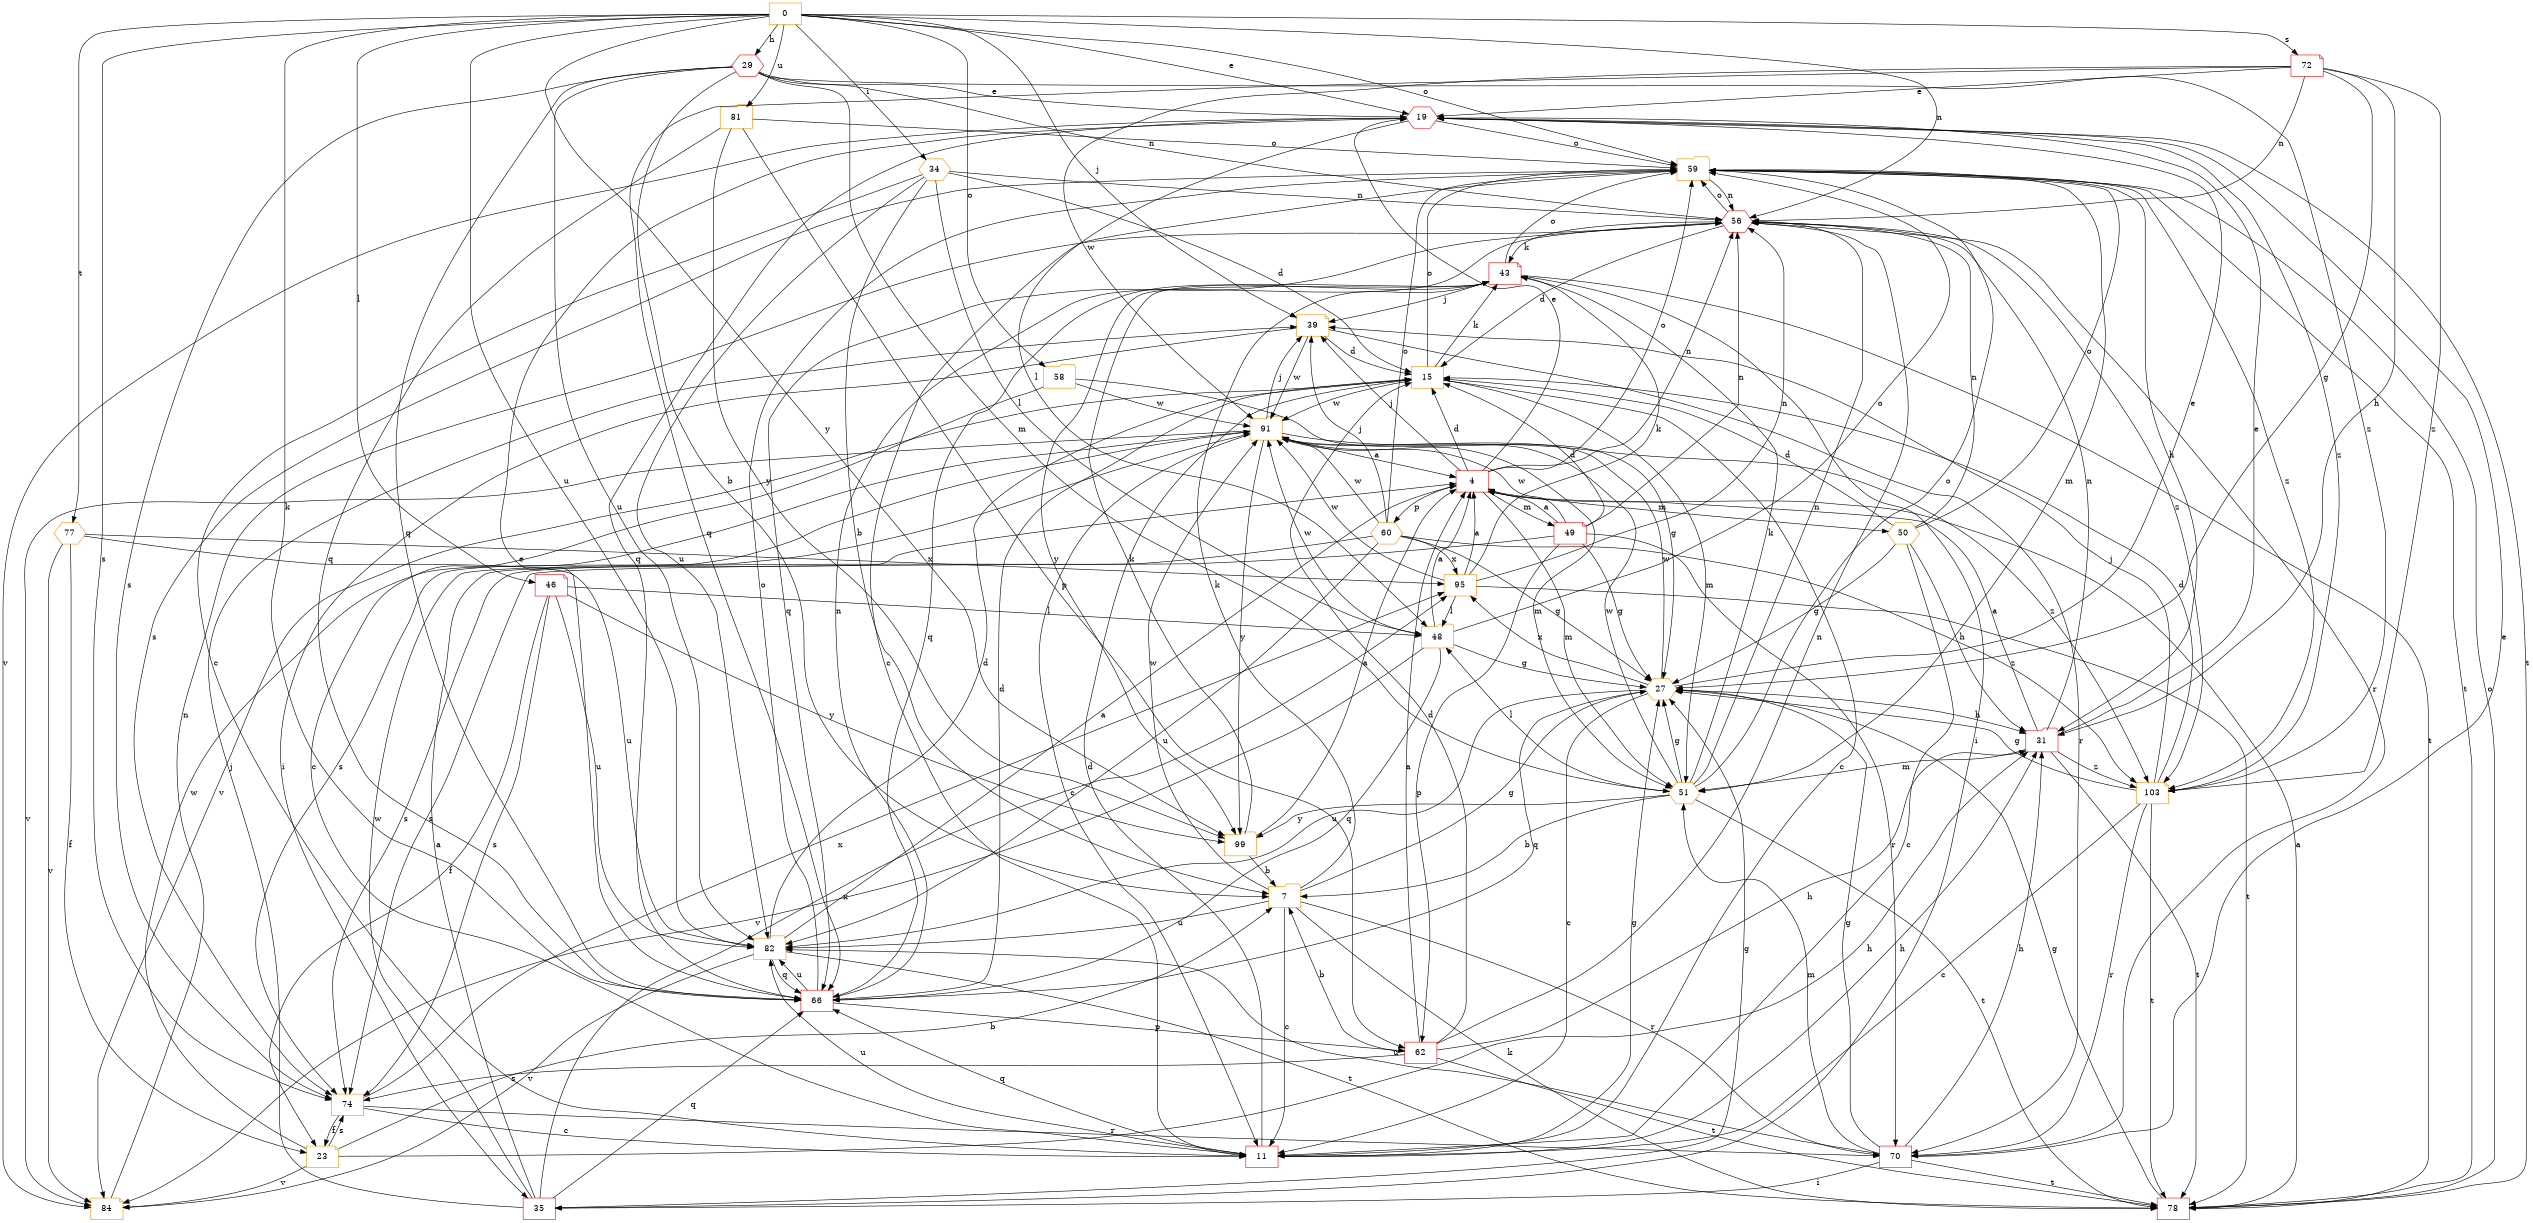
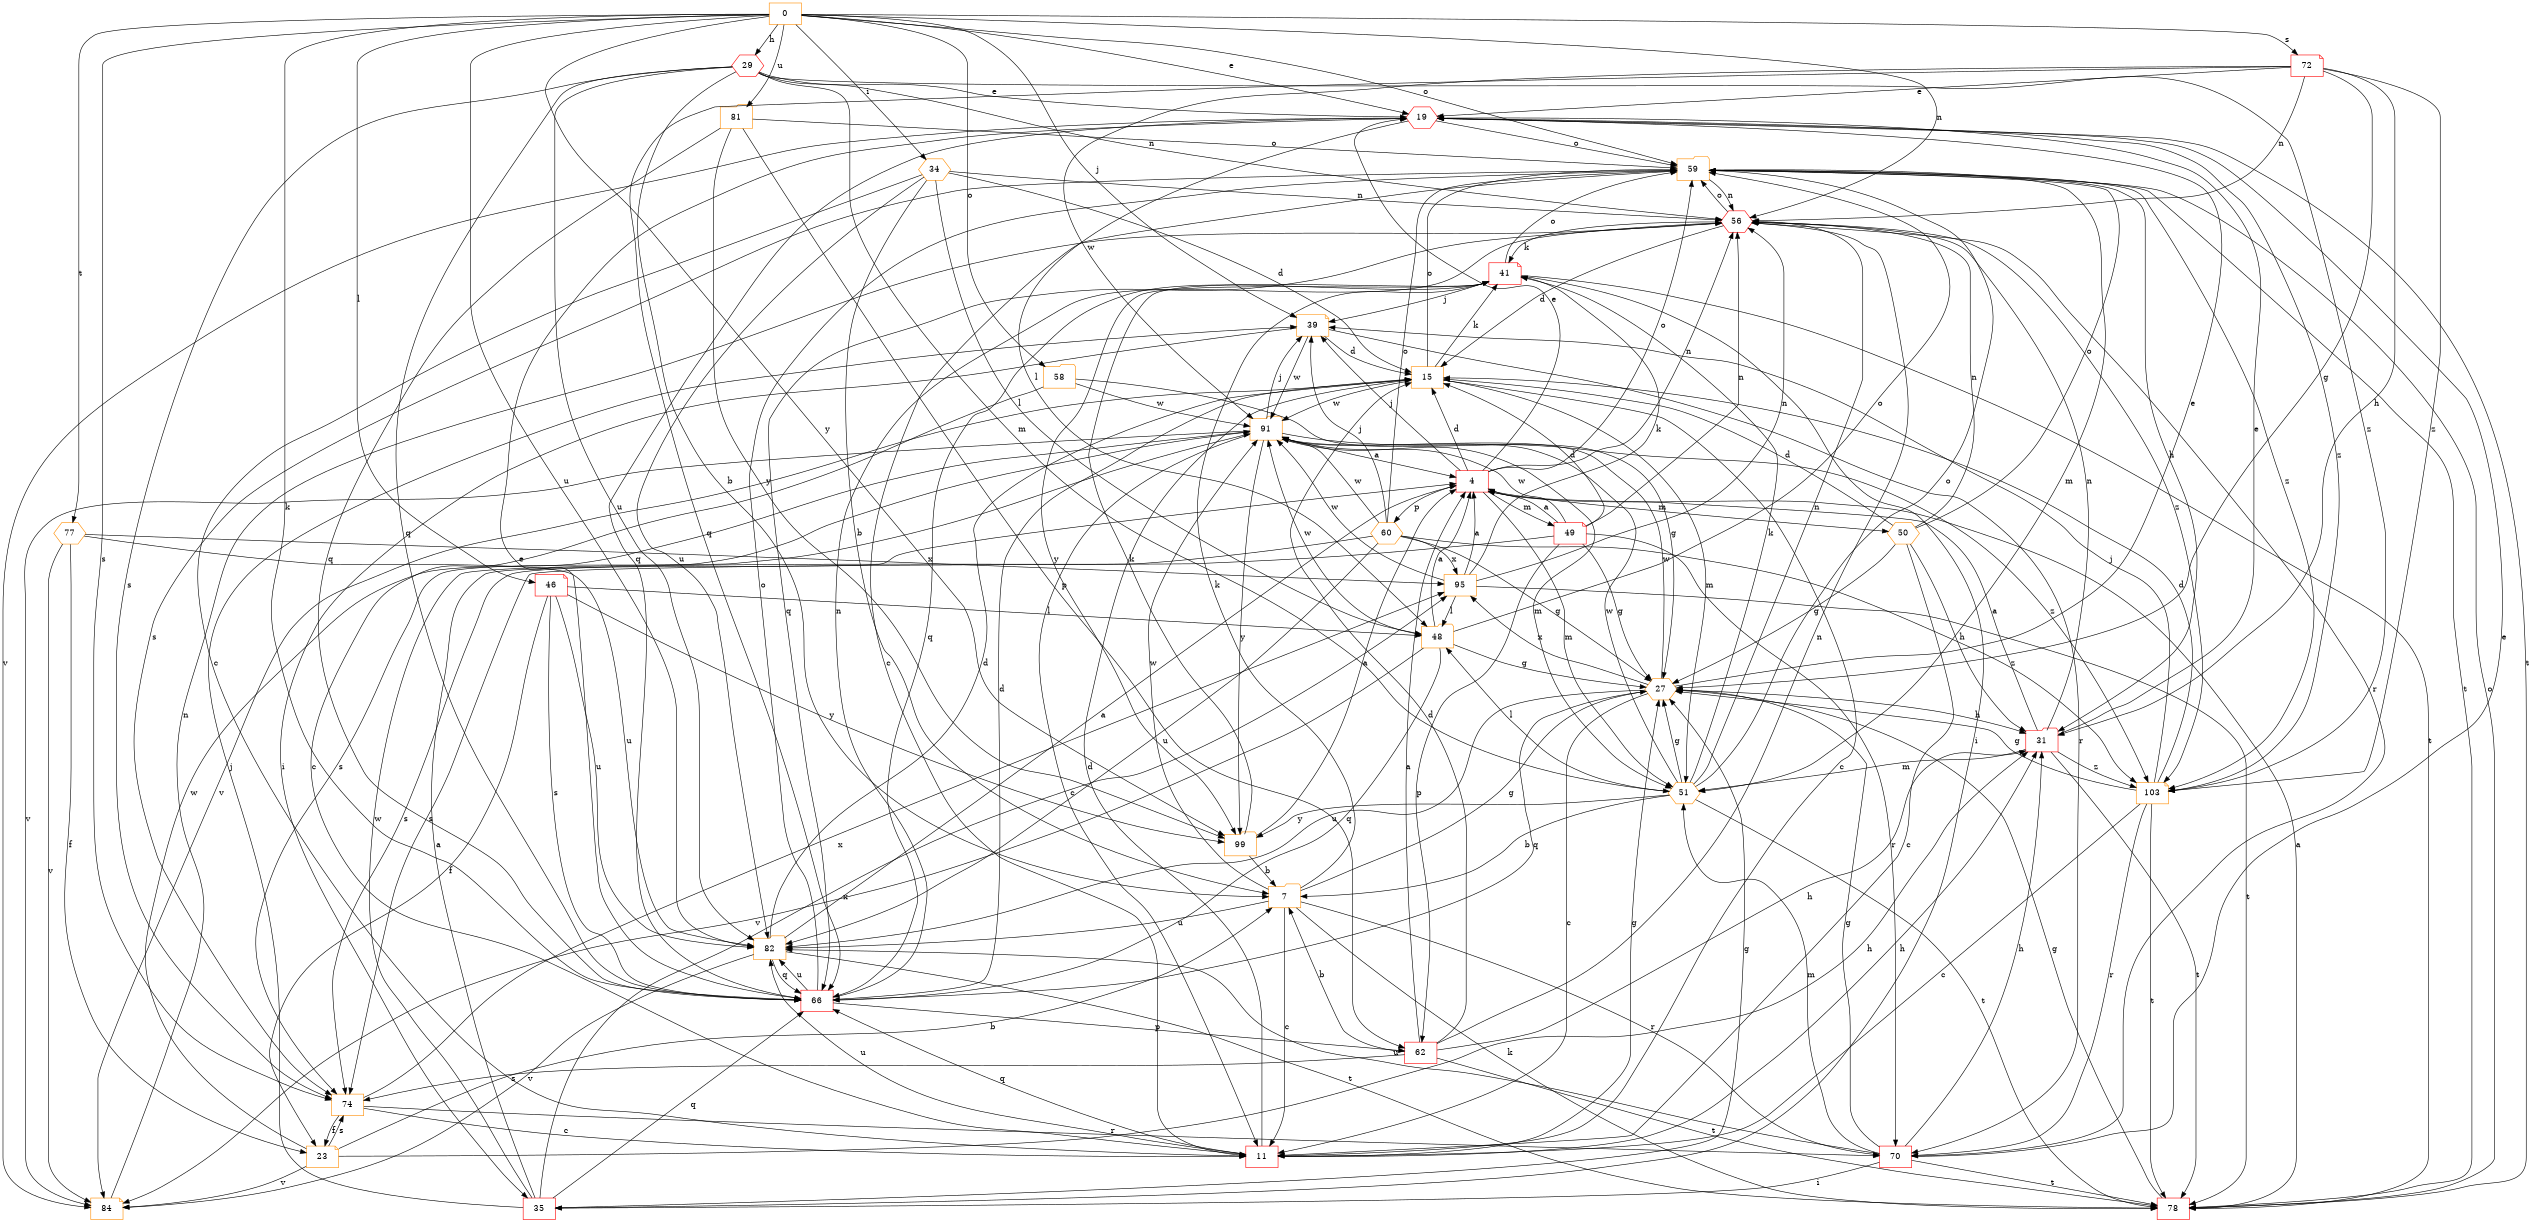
node "43": label "43" -> "41"
edge "46" -> "74": now "46" -> "66"
